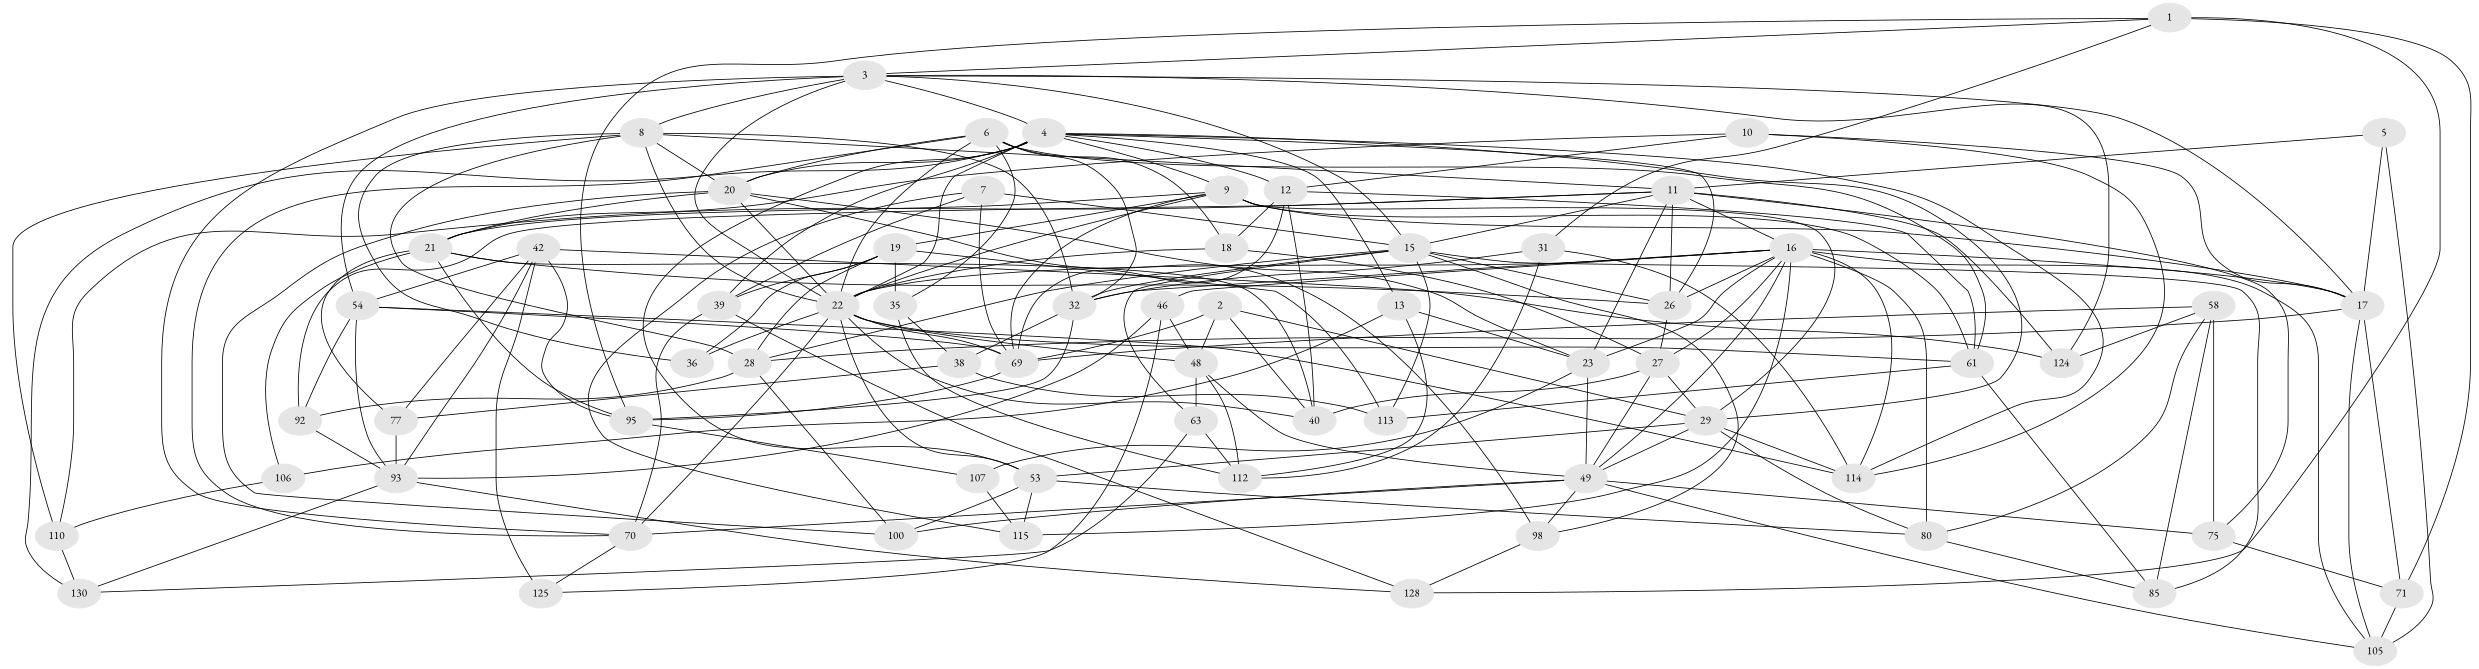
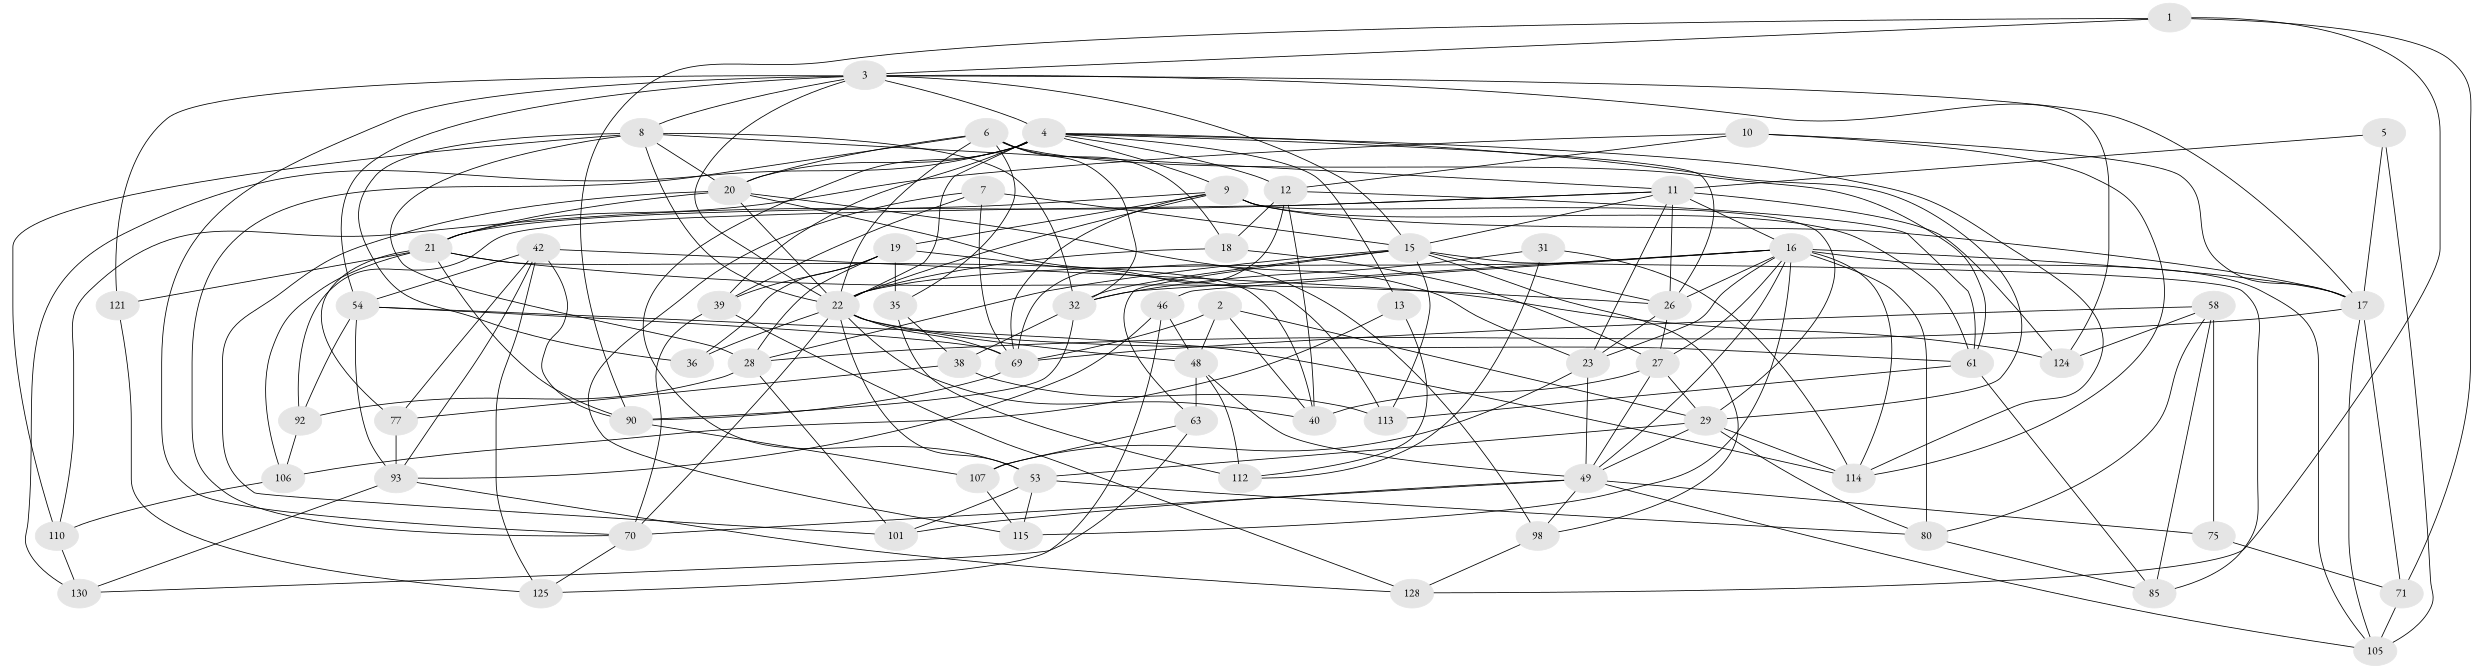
edge "1" -- "31": removed
edge "11" -- "75": removed
node "121": added
edge "13" -- "23": now "26" -- "23"
node "95": label "95" -> "90"
edge "92" -- "93": now "92" -- "106"
edge "63" -- "112": now "63" -- "107"
node "100": label "100" -> "101"
